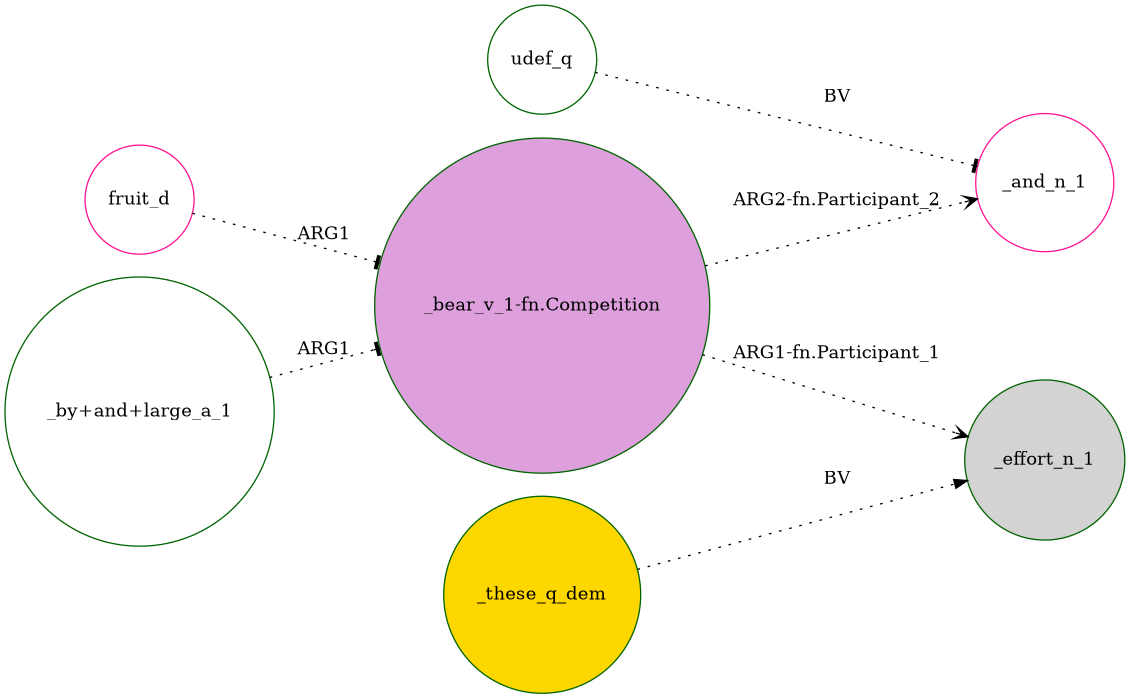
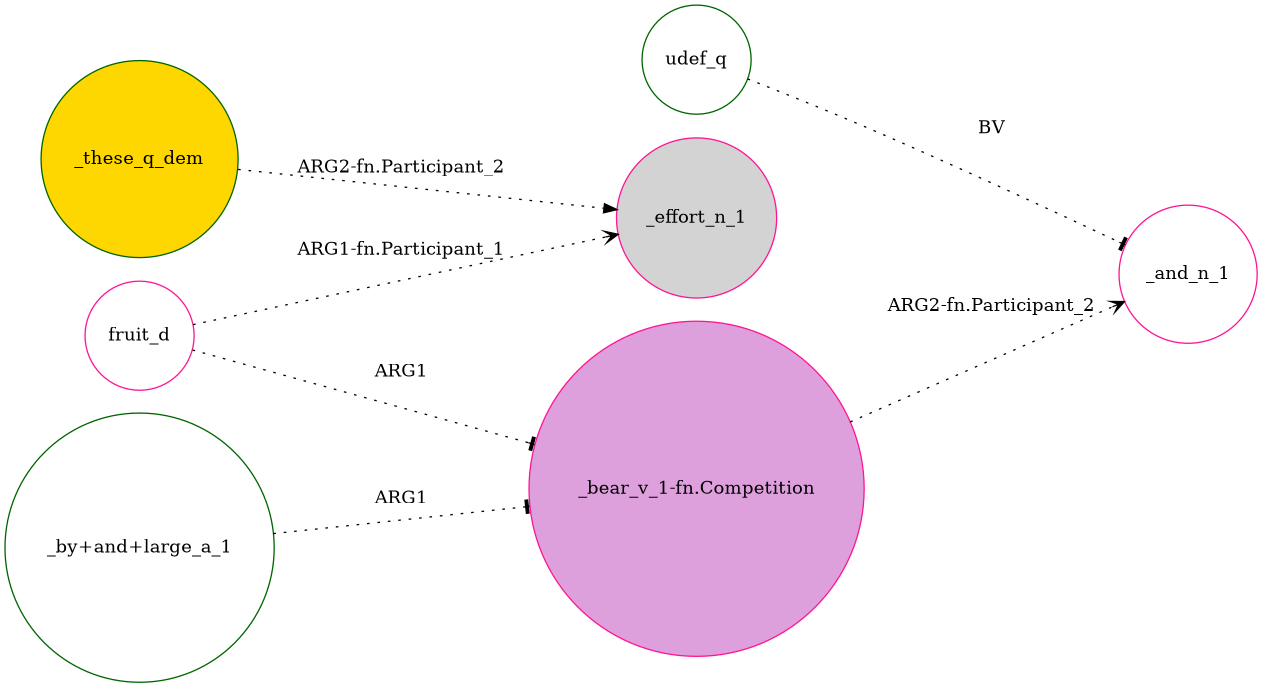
node "_bear_v_1-fn.Competition": color darkgreen -> deeppink
edge "_bear_v_1-fn.Competition" -> "_effort_n_1": now "fruit_d" -> "_effort_n_1"
node "_effort_n_1": color darkgreen -> deeppink
edge "_these_q_dem" -> "_effort_n_1": label "BV" -> "ARG2-fn.Participant_2"
